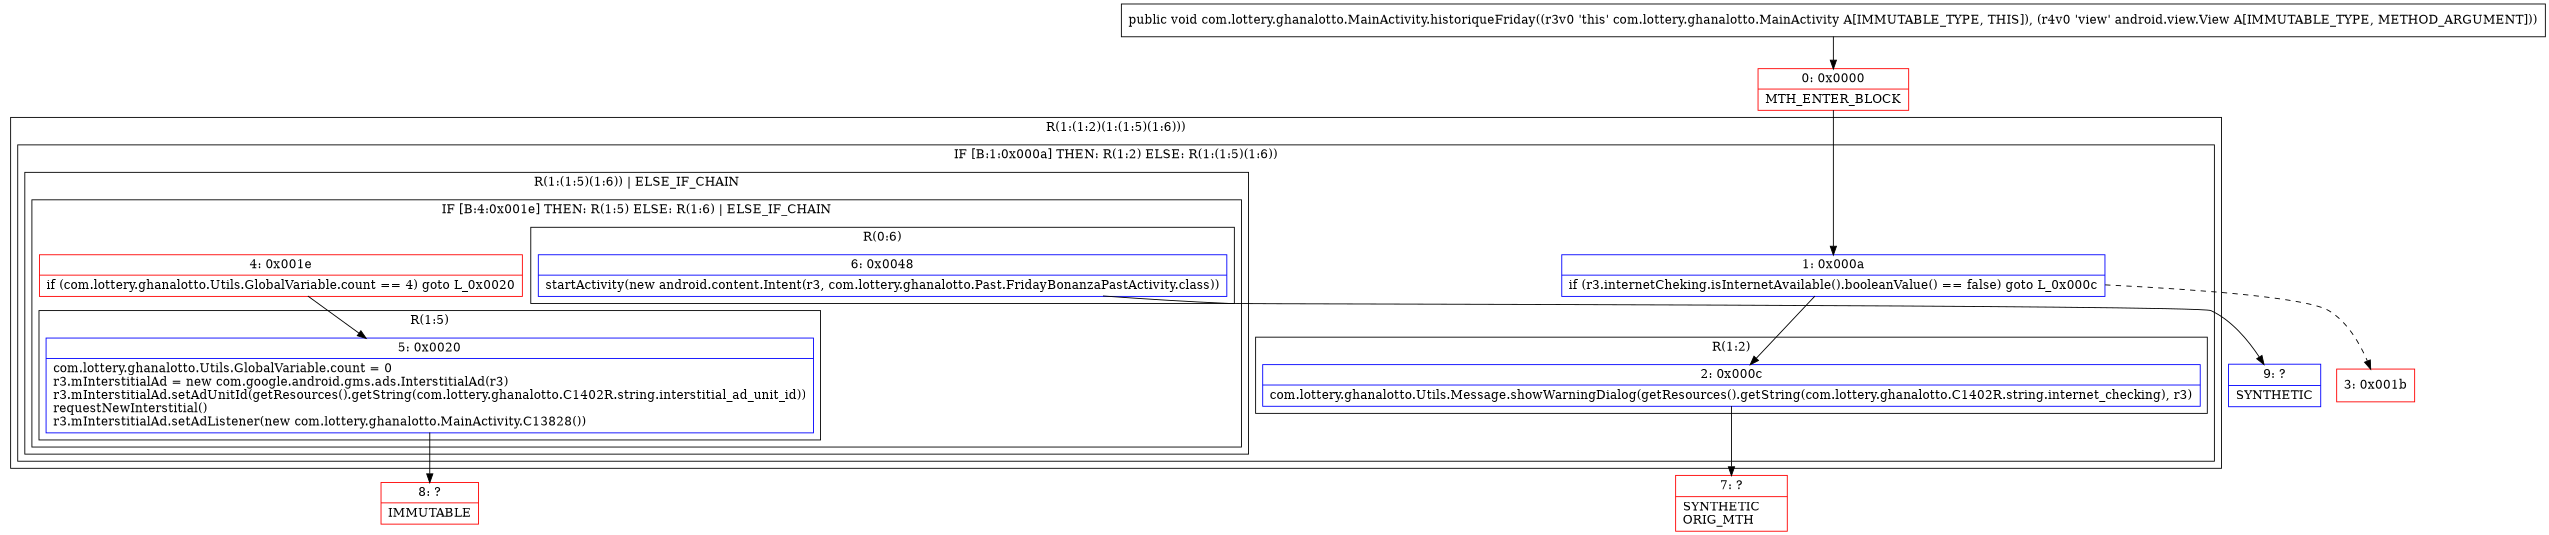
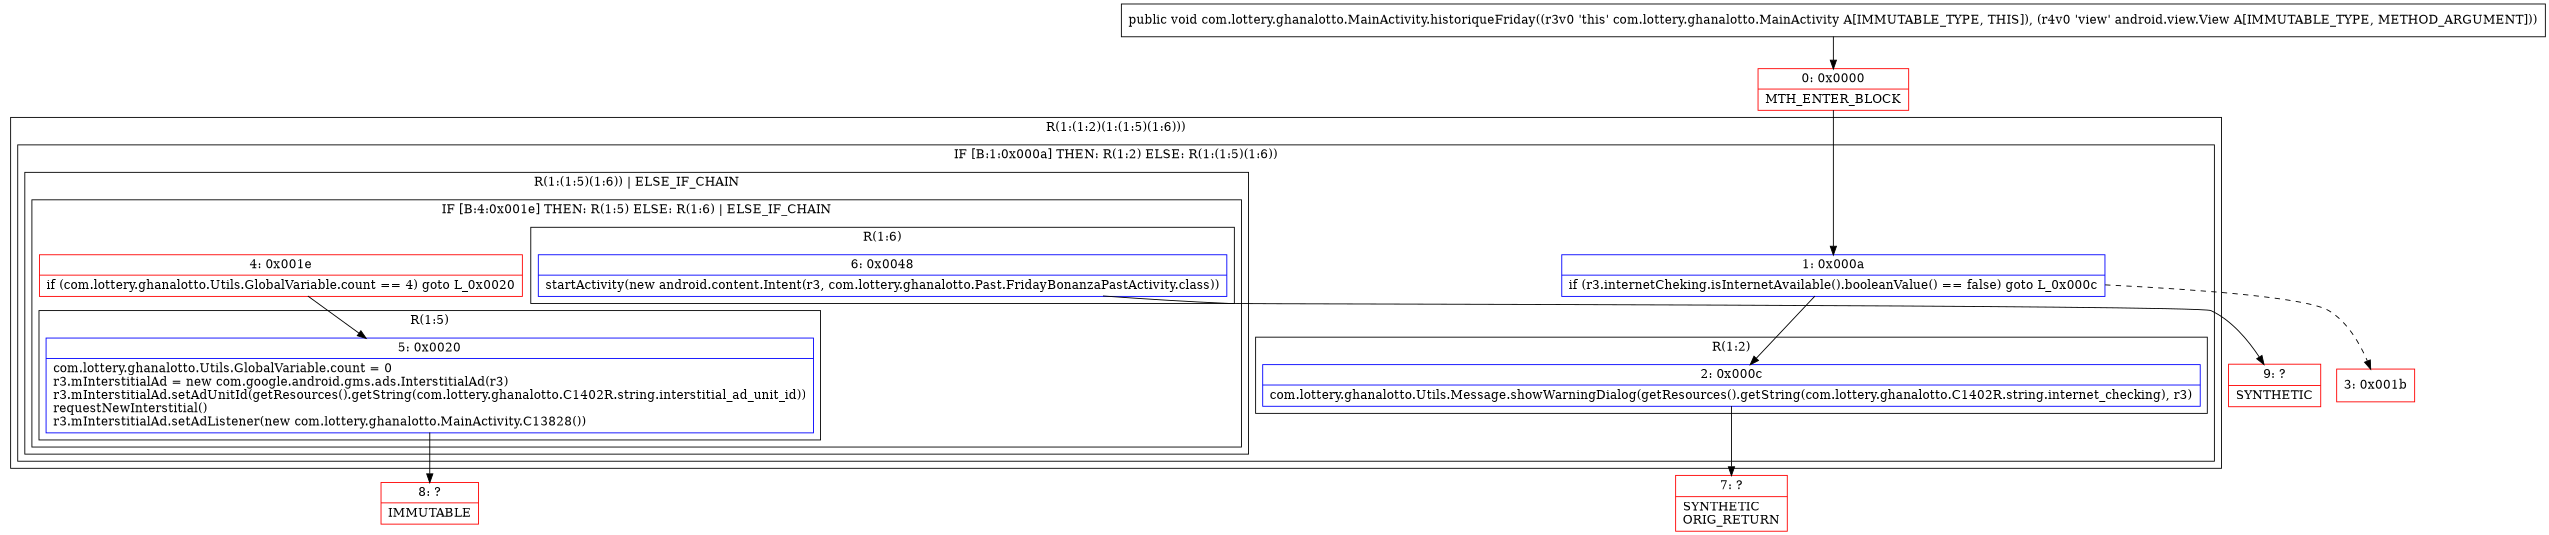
cluster "R(0:6)": label "R(0:6)" -> "R(1:6)"
node "9: ?": color blue -> red
node "7: ?": text "ORIG_MTH" -> "ORIG_RETURN"
